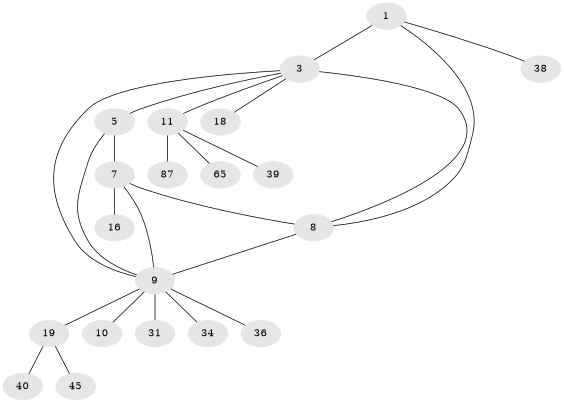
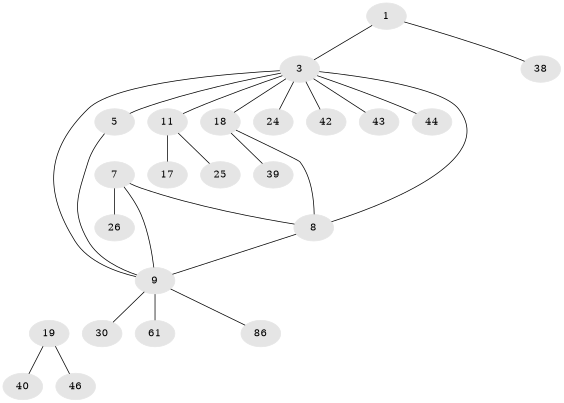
node "24": added
node "42": added
node "43": added
node "44": added
edge "5" -- "7": removed
edge "11" -- "39": now "18" -- "39"
edge "1" -- "8": now "18" -- "8"
node "87": label "87" -> "17"
node "65": label "65" -> "25"
node "16": label "16" -> "26"
edge "9" -- "19": removed
node "10": label "10" -> "30"
node "31": label "31" -> "61"
node "34": removed
node "36": label "36" -> "86"
node "45": label "45" -> "46"
